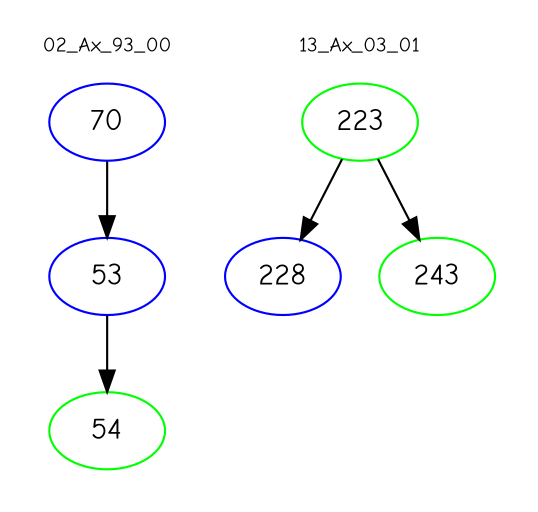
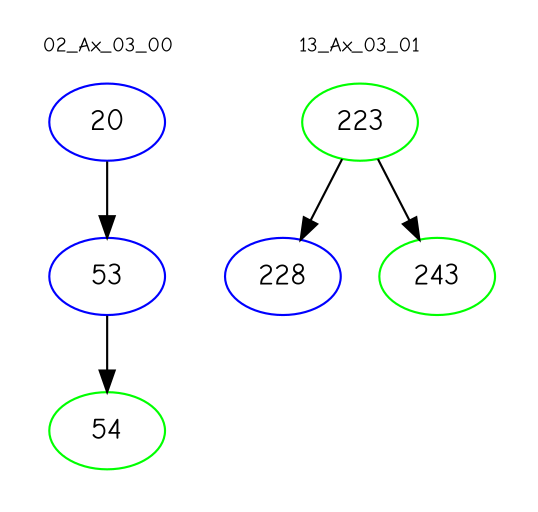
cluster "02_Ax_93_00": label "02_Ax_93_00" -> "02_Ax_03_00"
node "70": label "70" -> "20"
